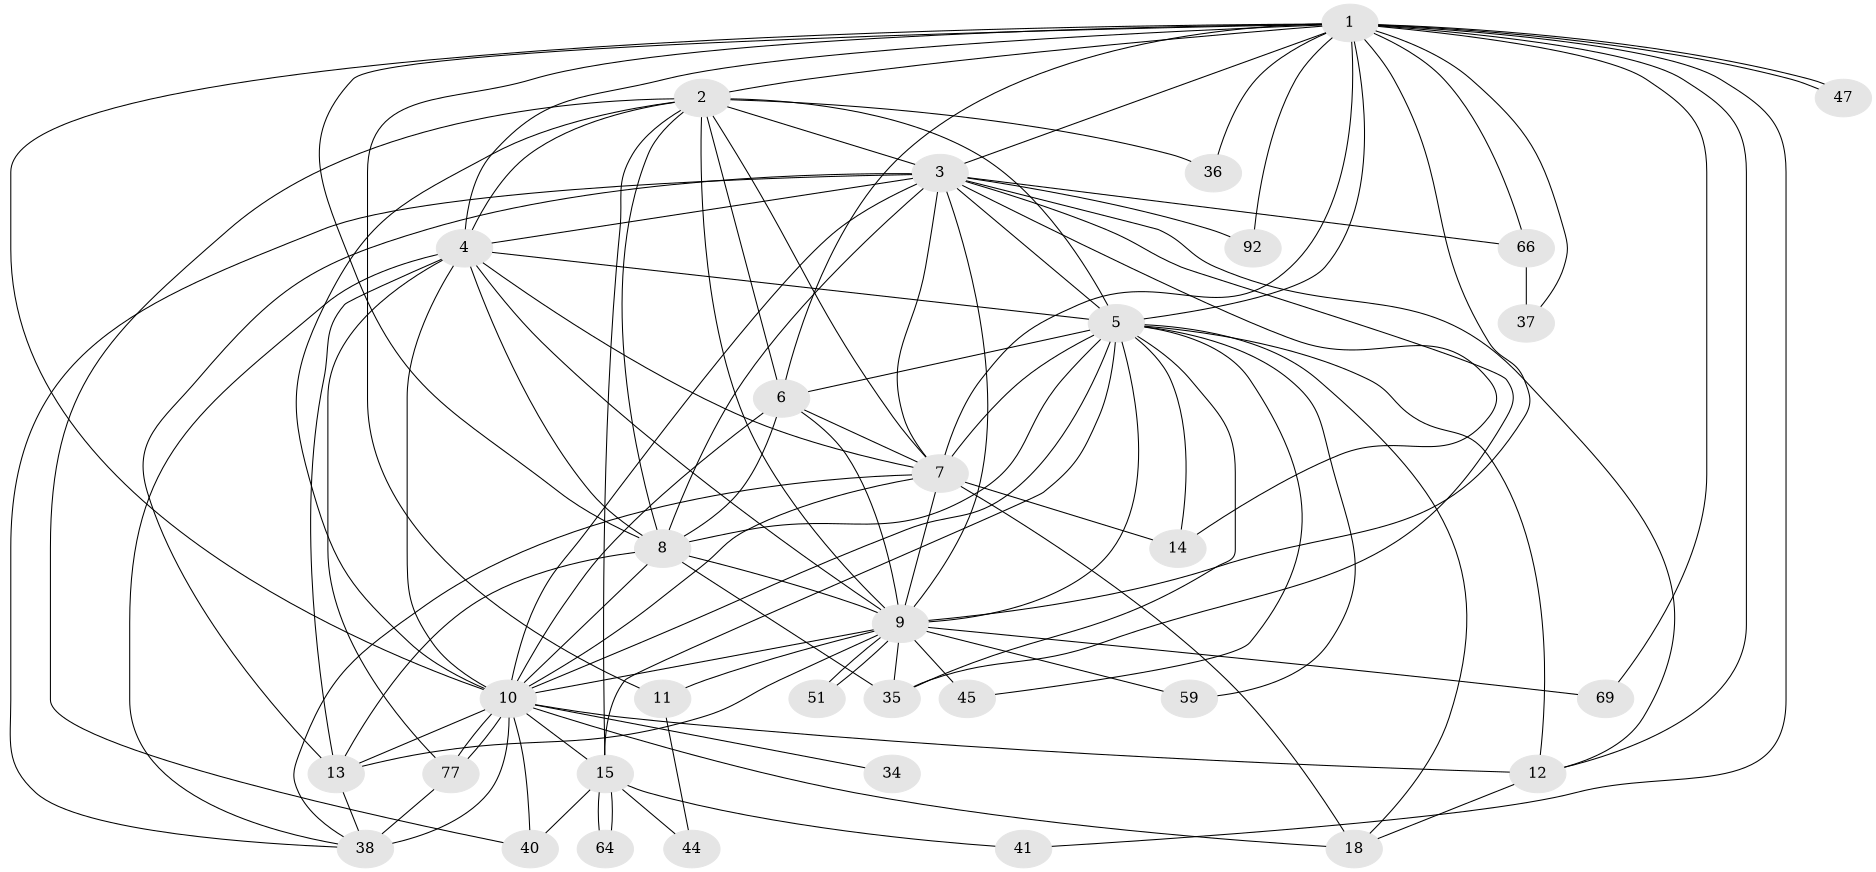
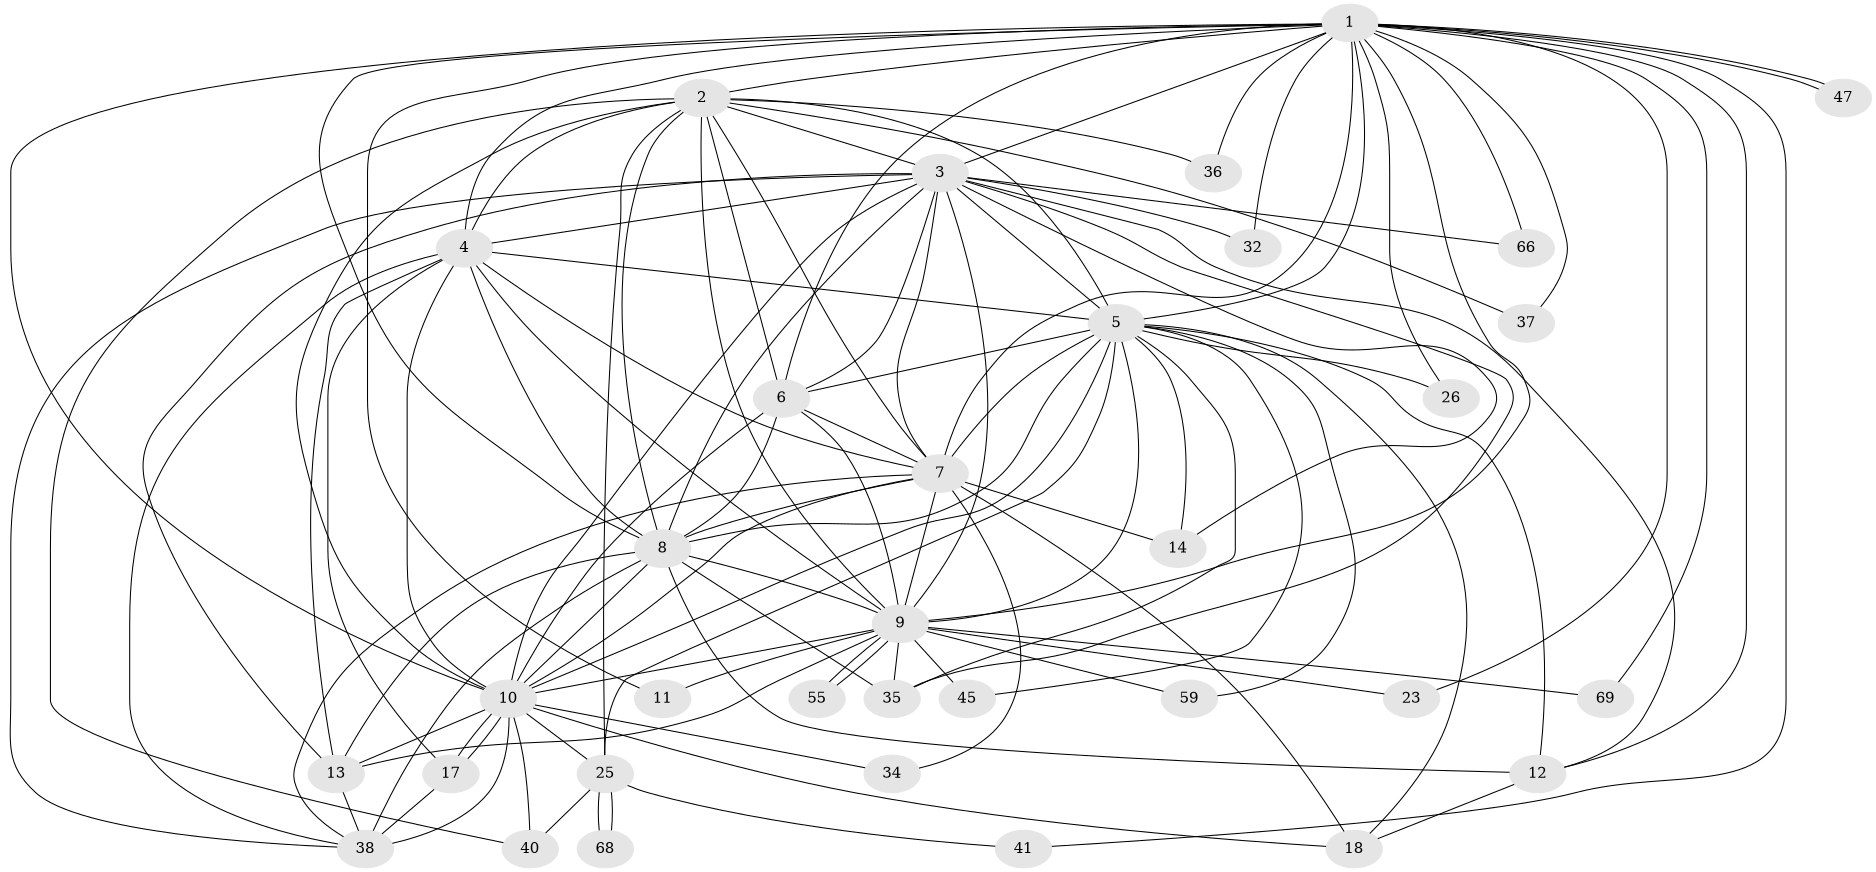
node "92": label "92" -> "32"
edge "66" -- "37": now "2" -- "37"
edge "3" -- "6": added
node "26": added
edge "7" -- "8": added
edge "7" -- "34": added
edge "8" -- "38": added
node "51": label "51" -> "55"
node "23": added
edge "10" -- "12": now "8" -- "12"
node "77": label "77" -> "17"
node "15": label "15" -> "25"
node "64": label "64" -> "68"
node "44": removed
